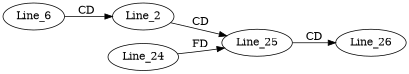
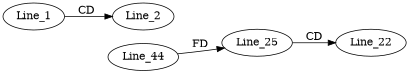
node "Line_6": label "Line_6" -> "Line_1"
edge "Line_2" -> "Line_25": removed, label "CD"
node "Line_26": label "Line_26" -> "Line_22"
node "Line_24": label "Line_24" -> "Line_44"
